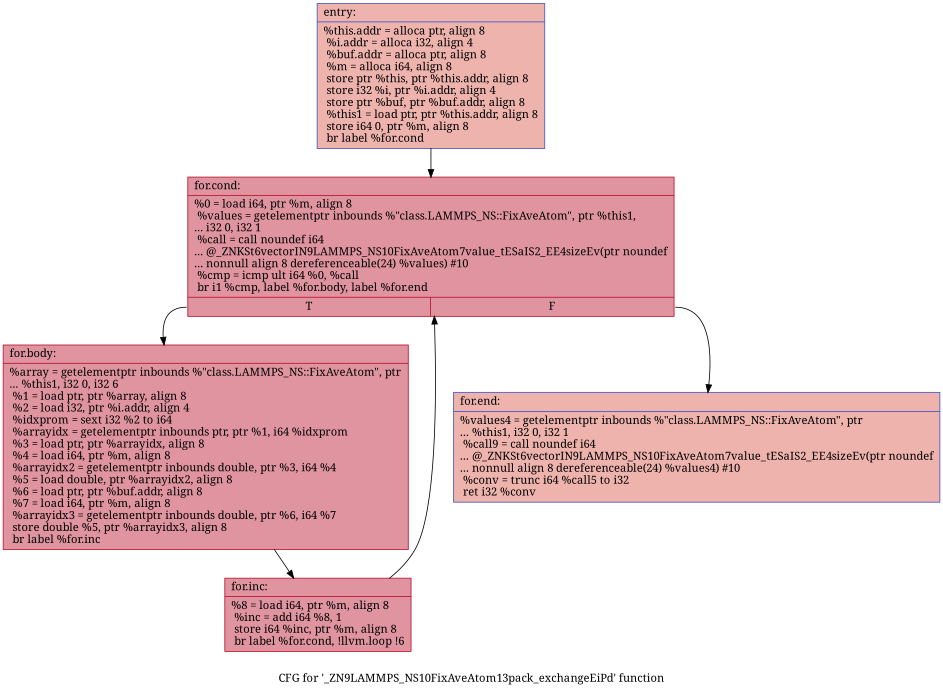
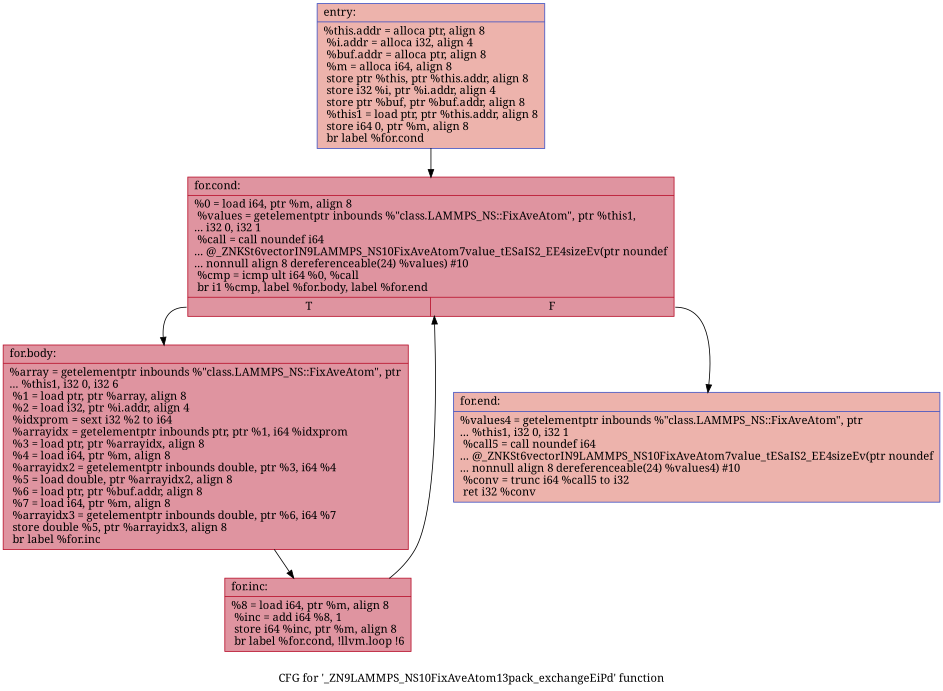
node "for.end:": text "%call9 = call noundef i64" -> "%call5 = call noundef i64"
